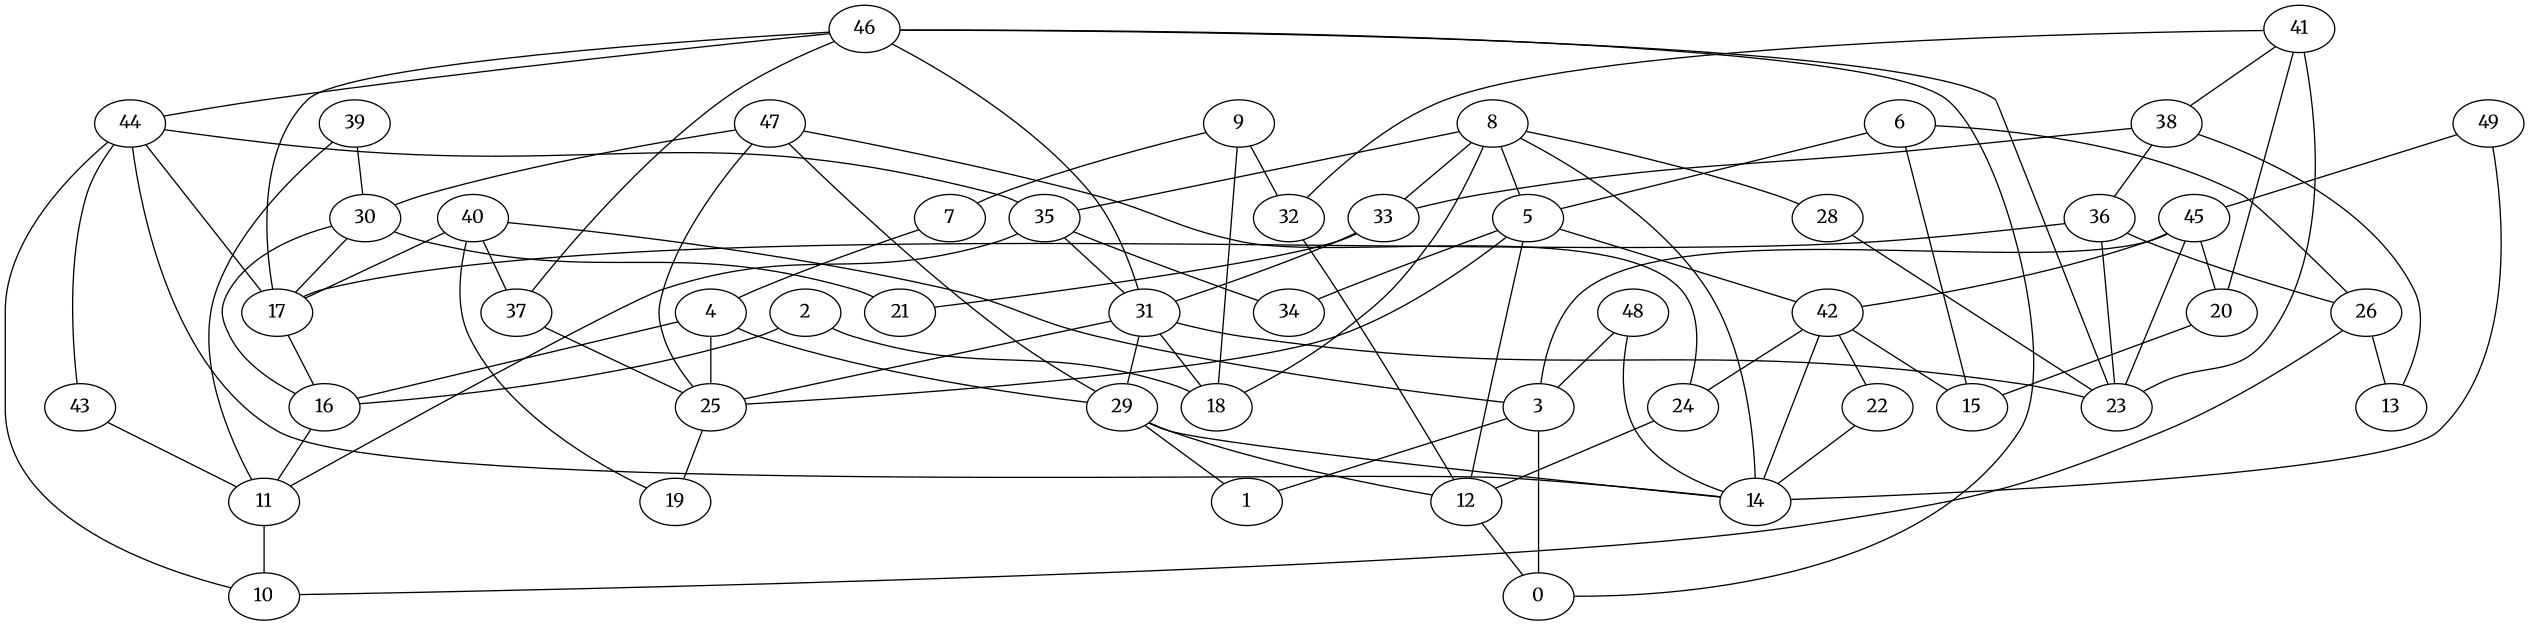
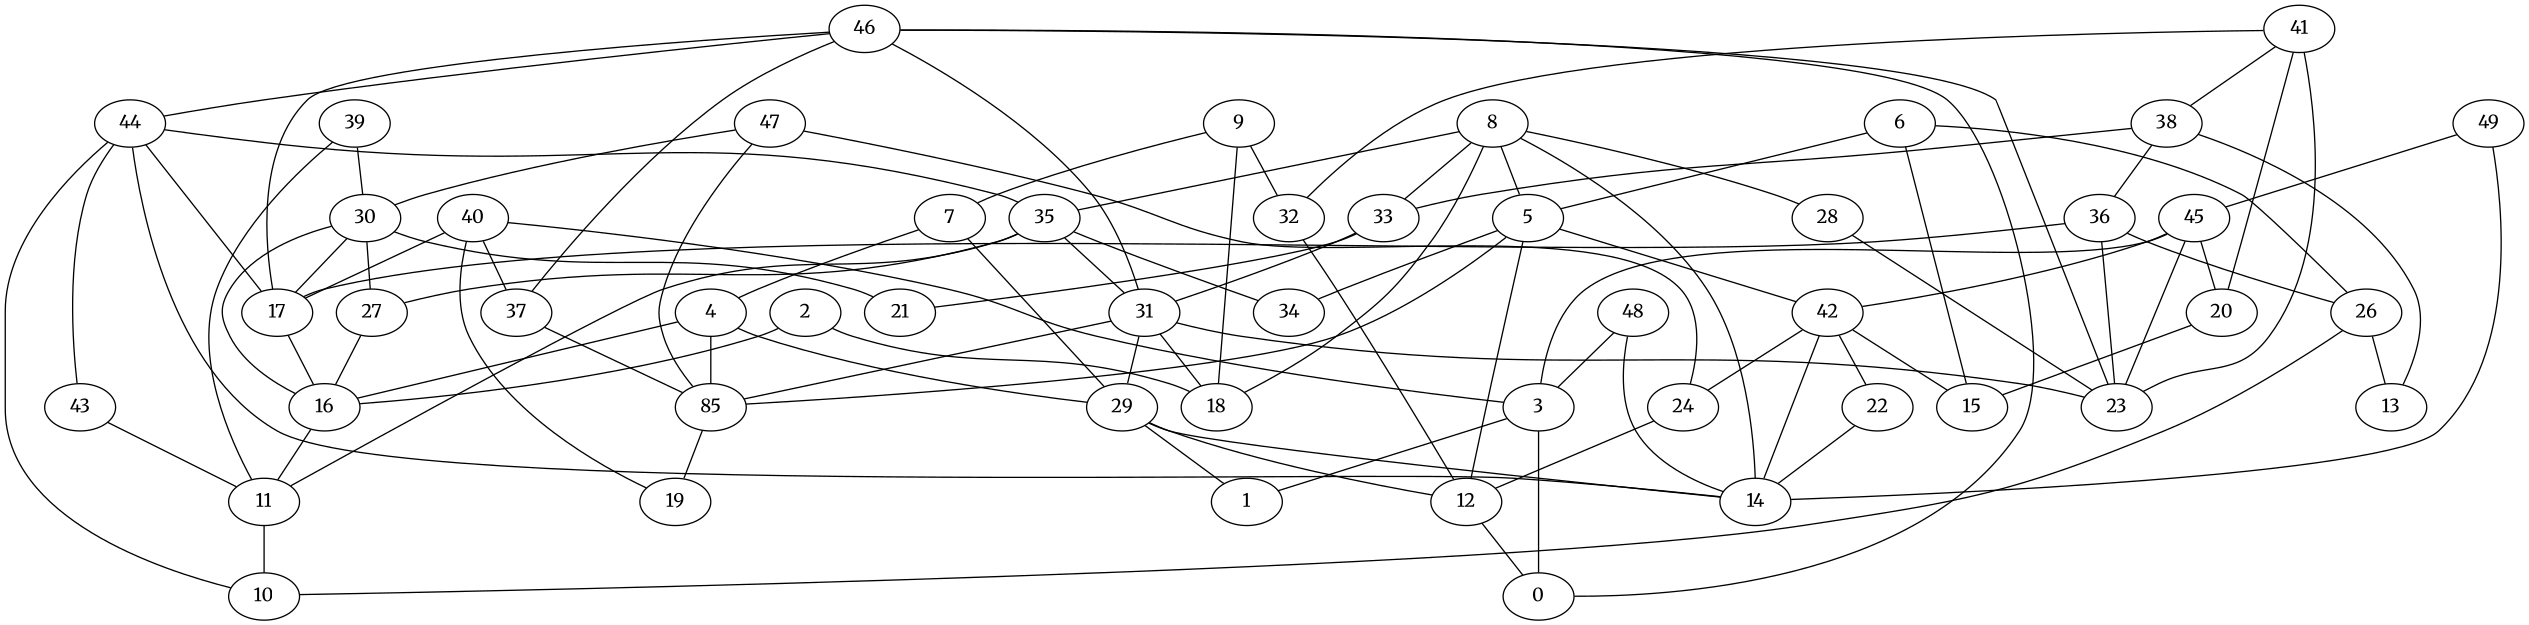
edge "47" -- "29": now "7" -- "29"
node "27": added
node "25": label "25" -> "85"
